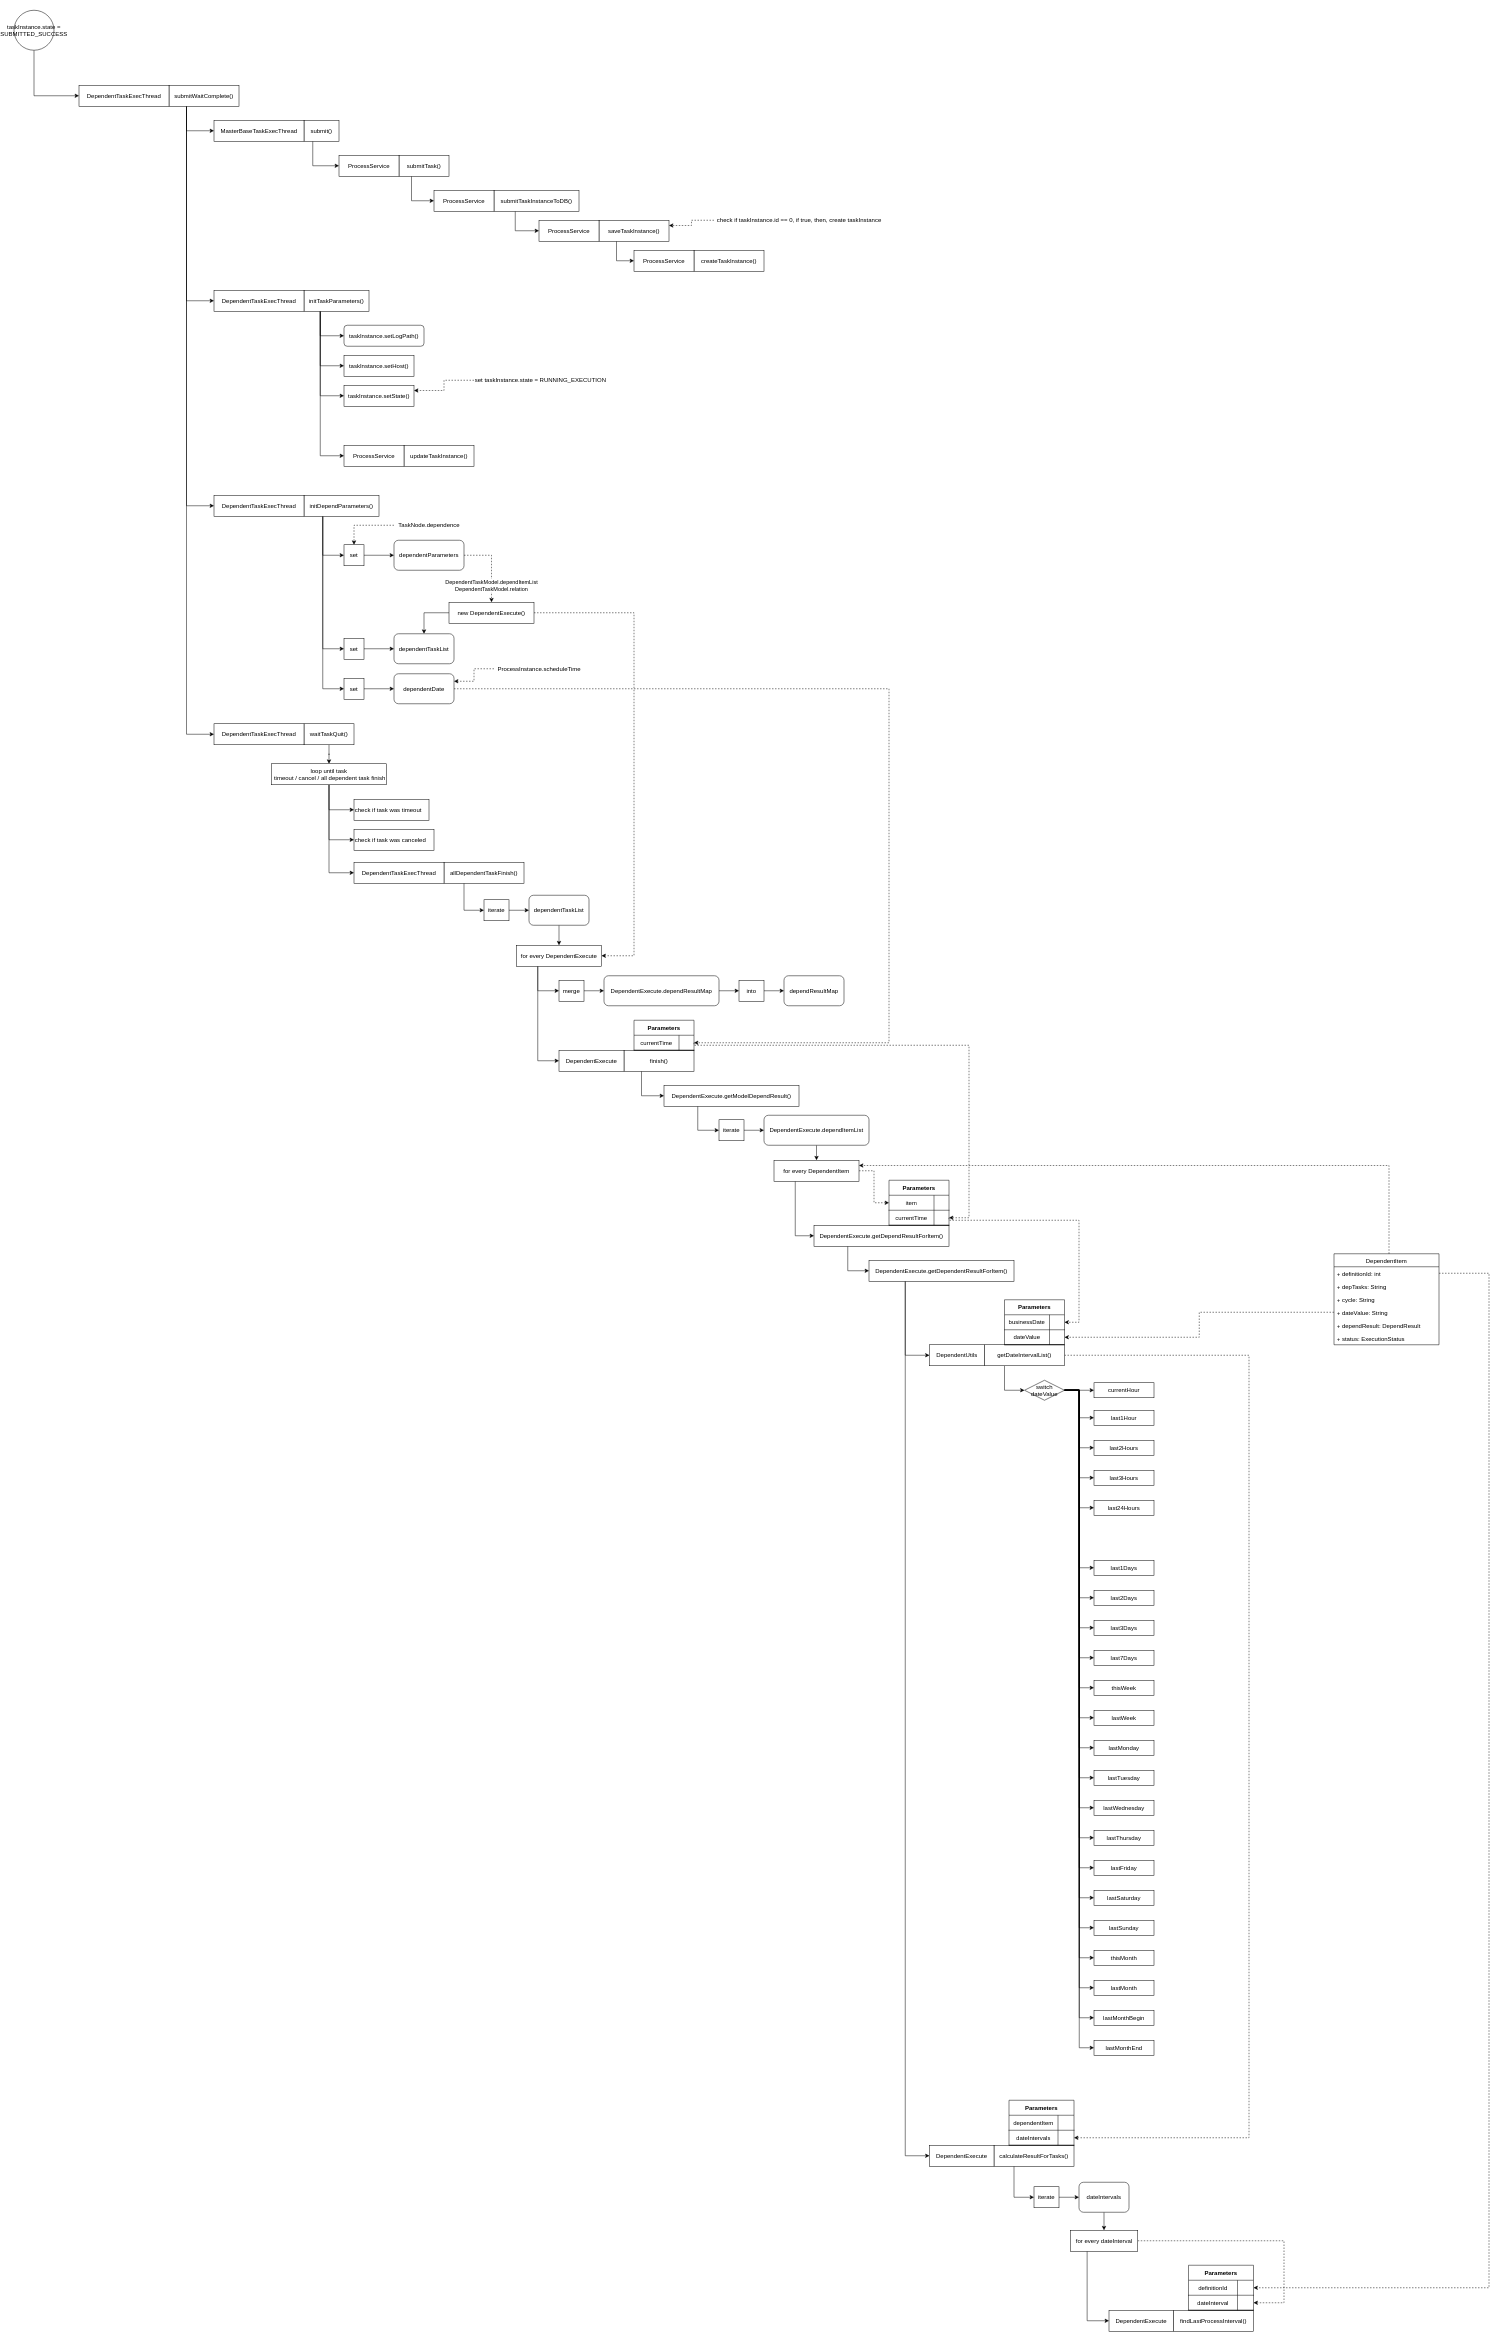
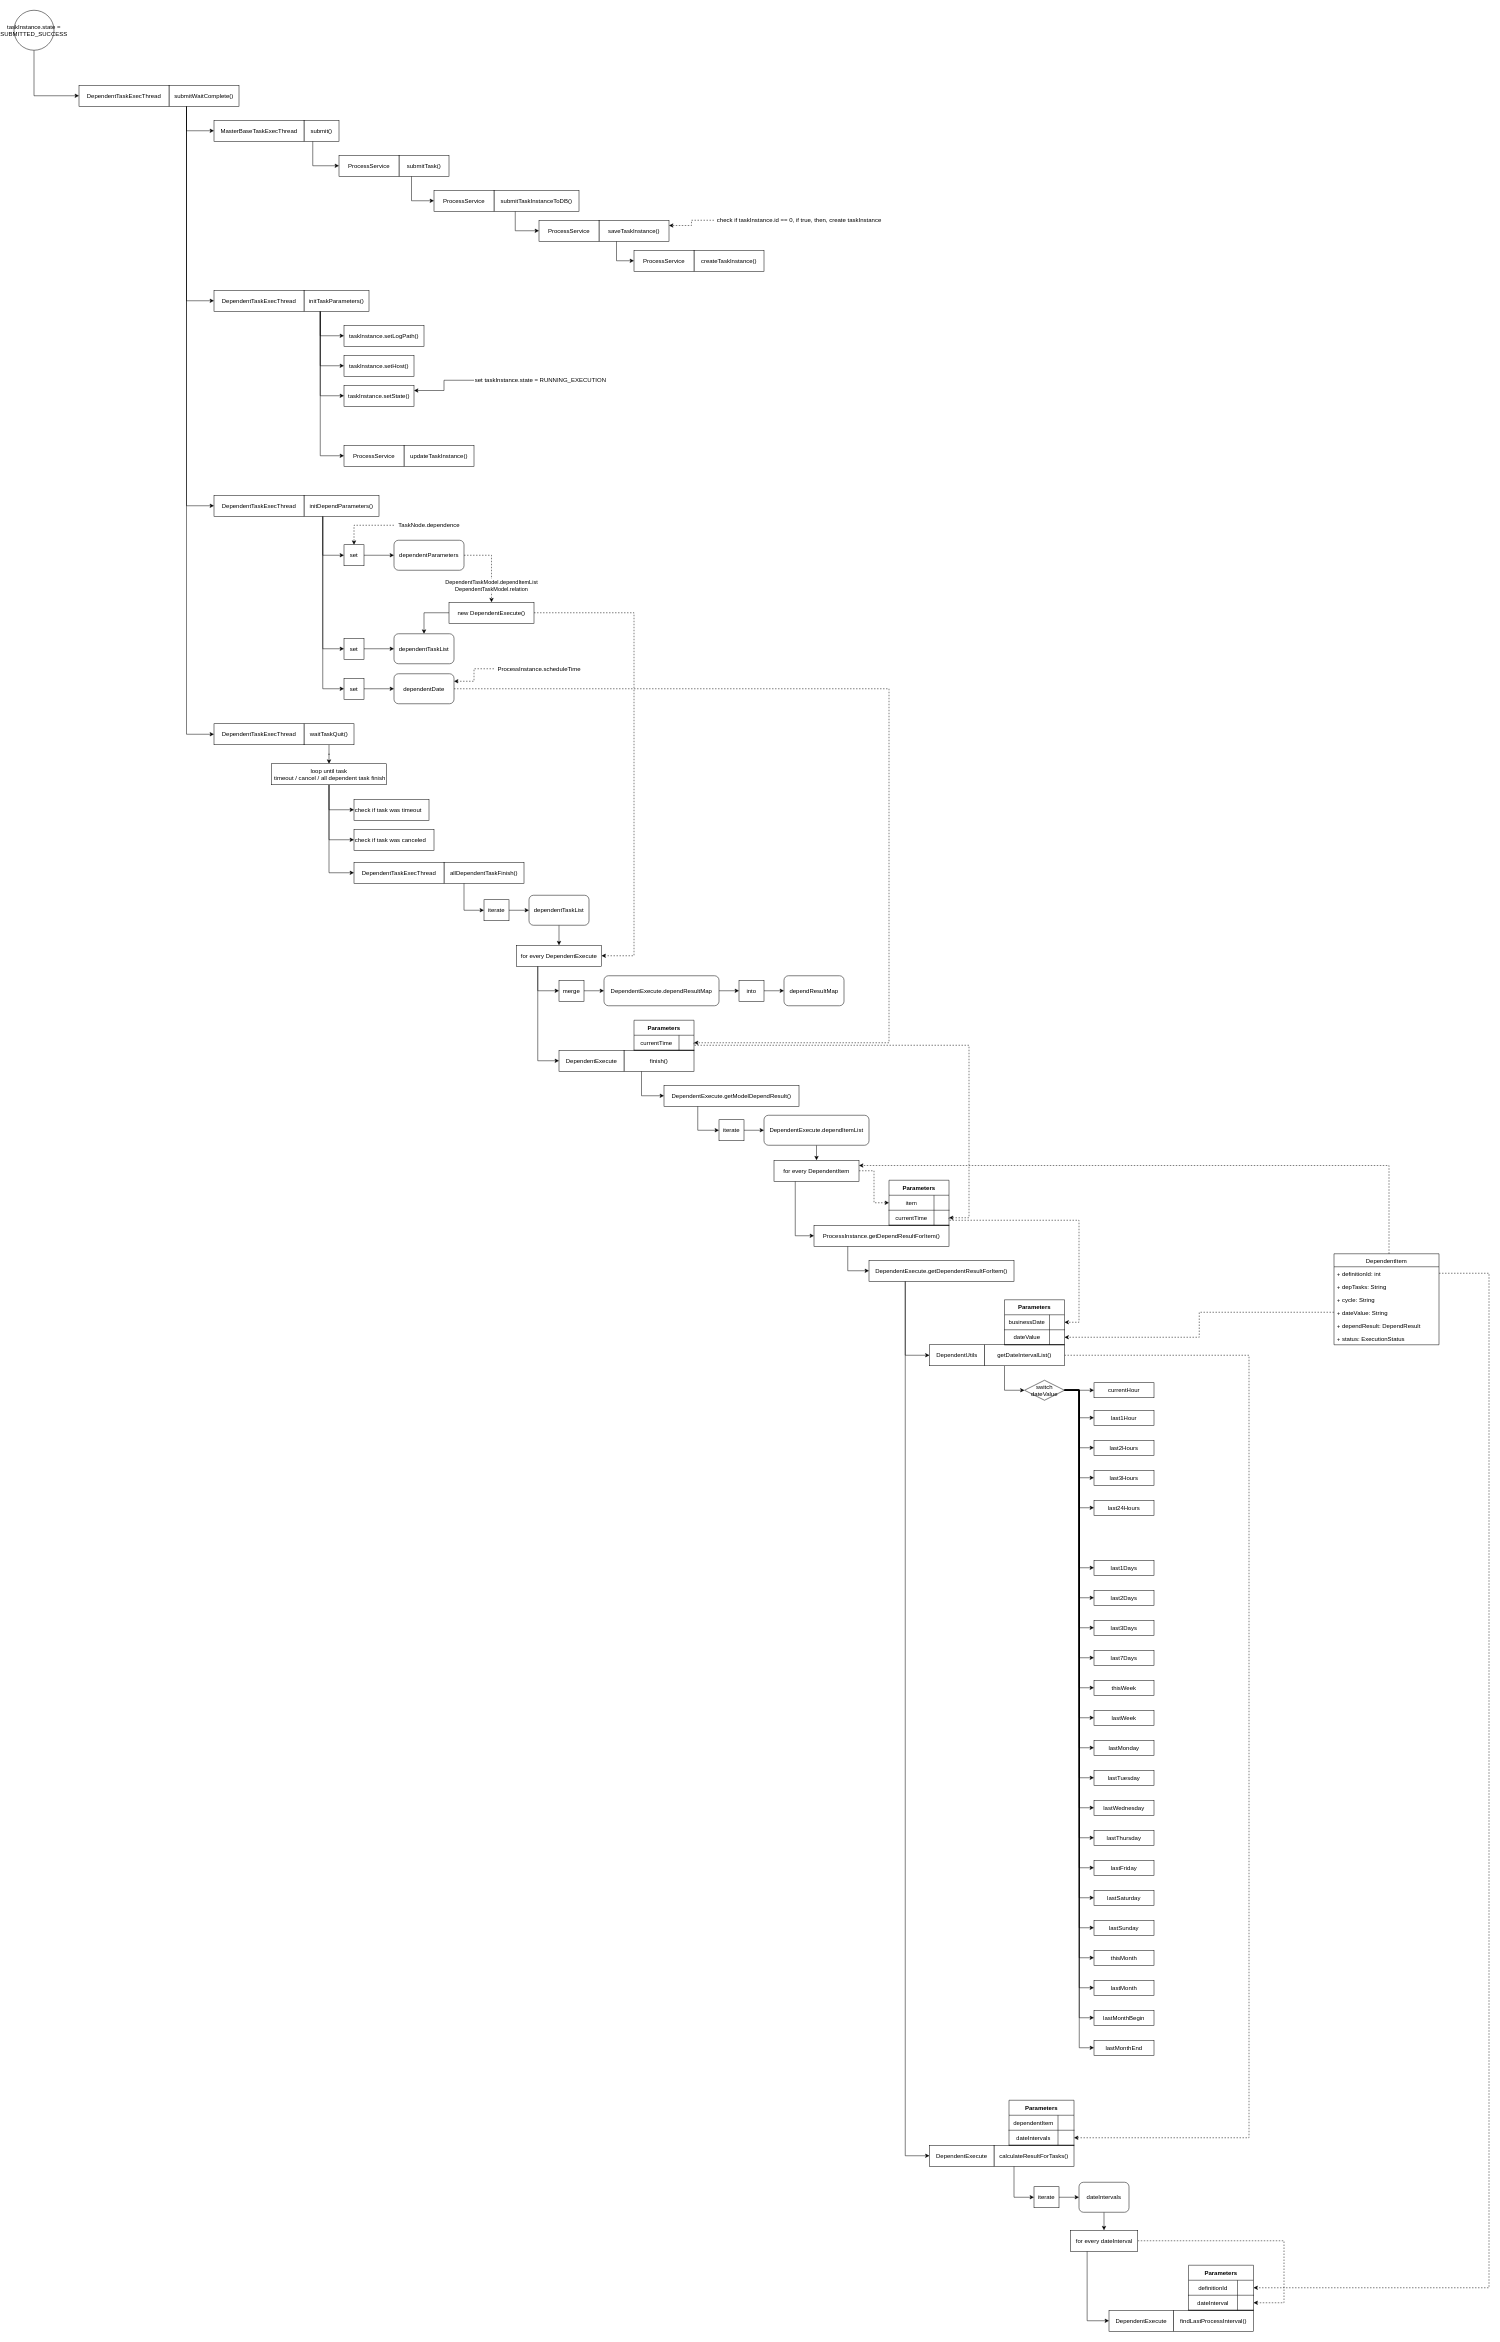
node "taskInstance.setLogPath()": shape rounded rectangle -> rectangle
edge "set taskInstance.state = RUNNING_EXECUTION" -> "taskInstance.setState()": style dashed -> solid
node "DependentExecute.getDependResultForItem()": label "DependentExecute.getDependResultForItem()" -> "ProcessInstance.getDependResultForItem()"
